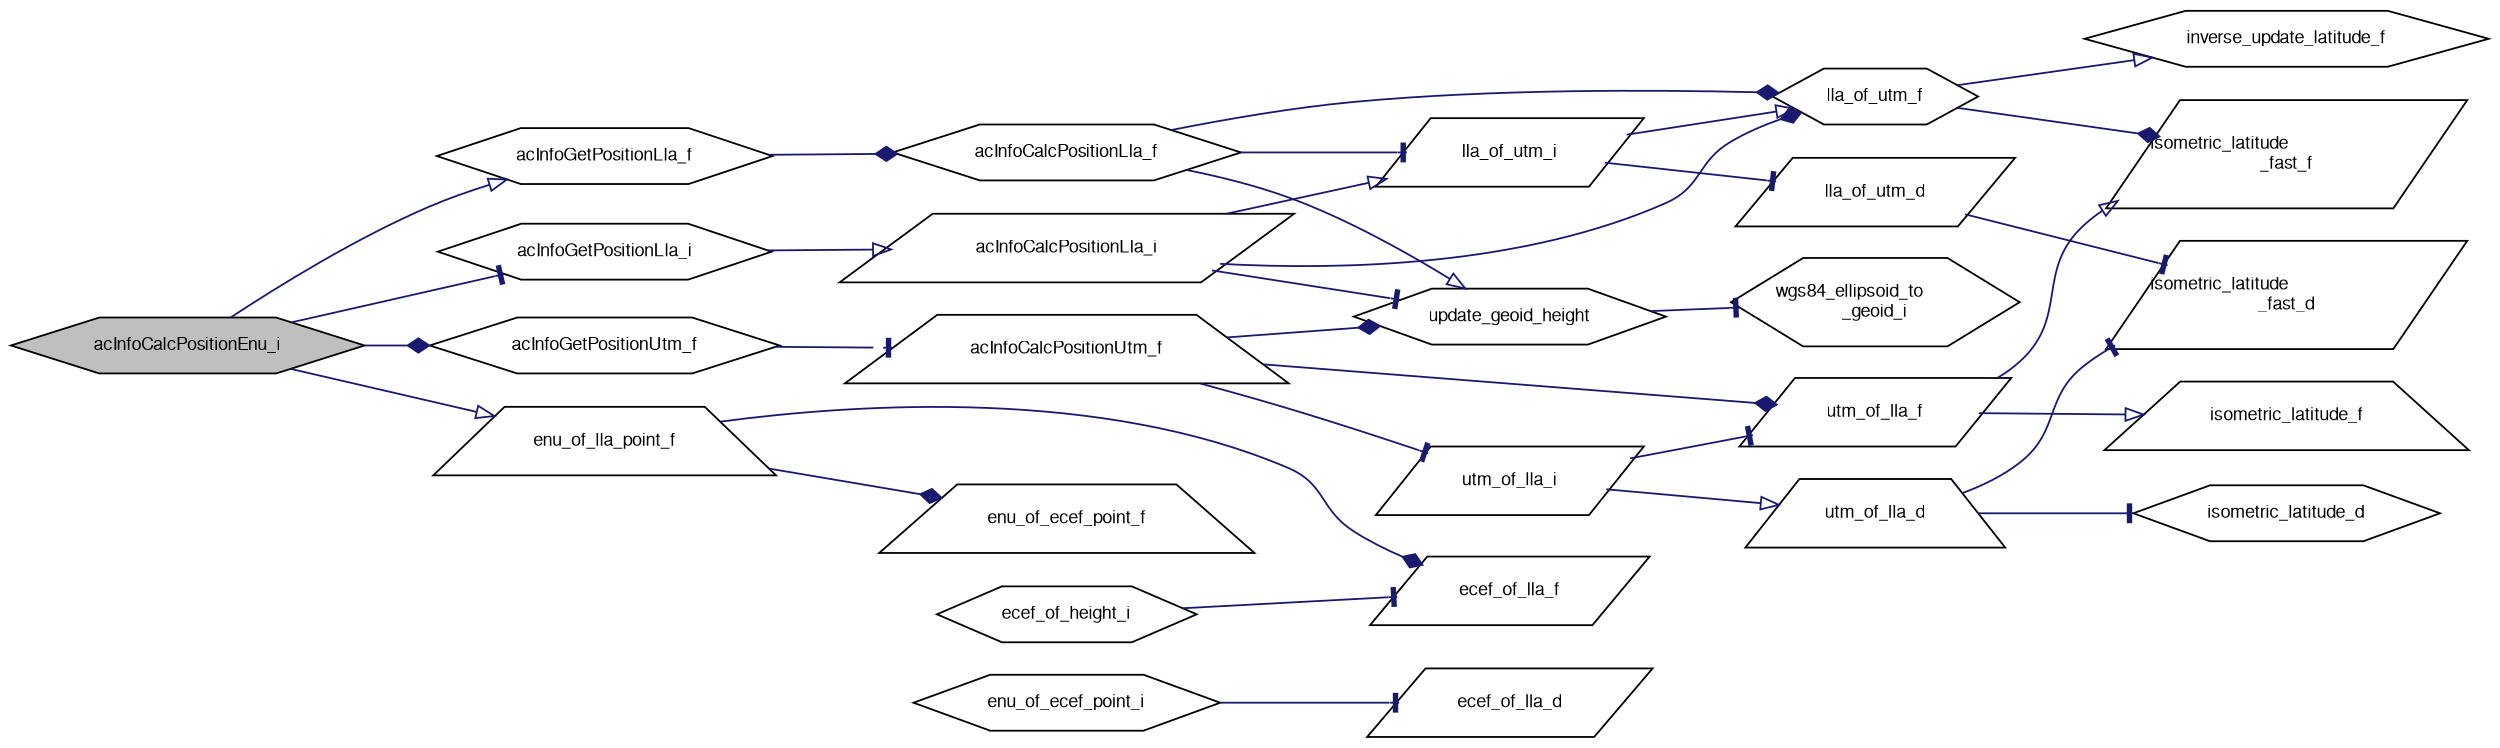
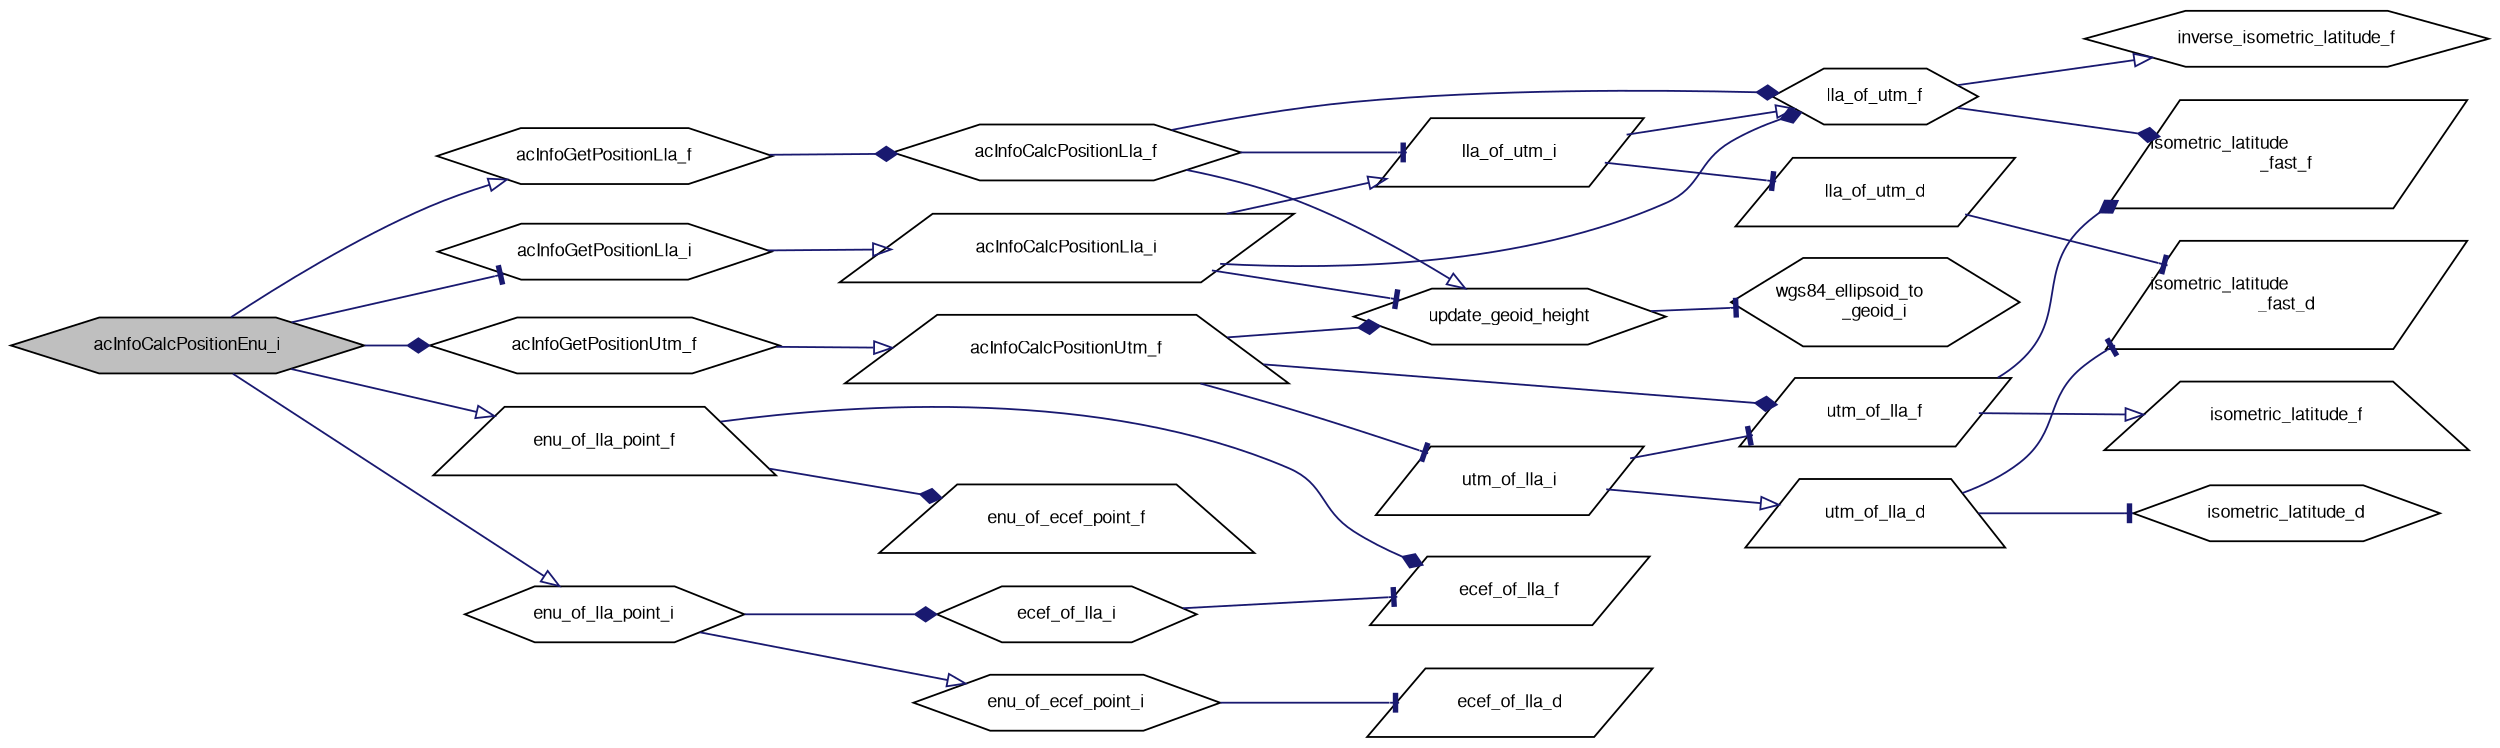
node "inverse_update_latitude_f": label "inverse_update_latitude_f" -> "inverse_isometric_latitude_f"
edge "utm_of_lla_f" -> "isometric_latitude _fast_f": arrowhead onormal -> diamond
edge "acInfoGetPositionUtm_f" -> "acInfoCalcPositionUtm_f": arrowhead tee -> onormal
node "enu_of_lla_point_i": added
node "ecef_of_height_i": label "ecef_of_height_i" -> "ecef_of_lla_i"
